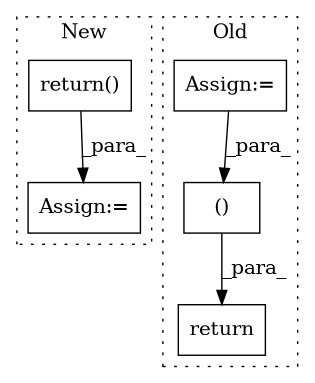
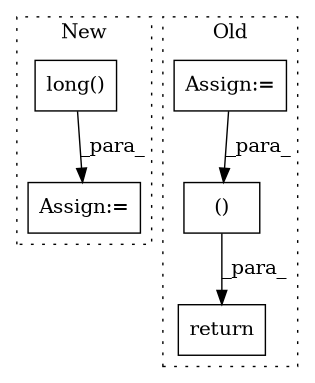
node "return()": label "return()" -> "long()"
